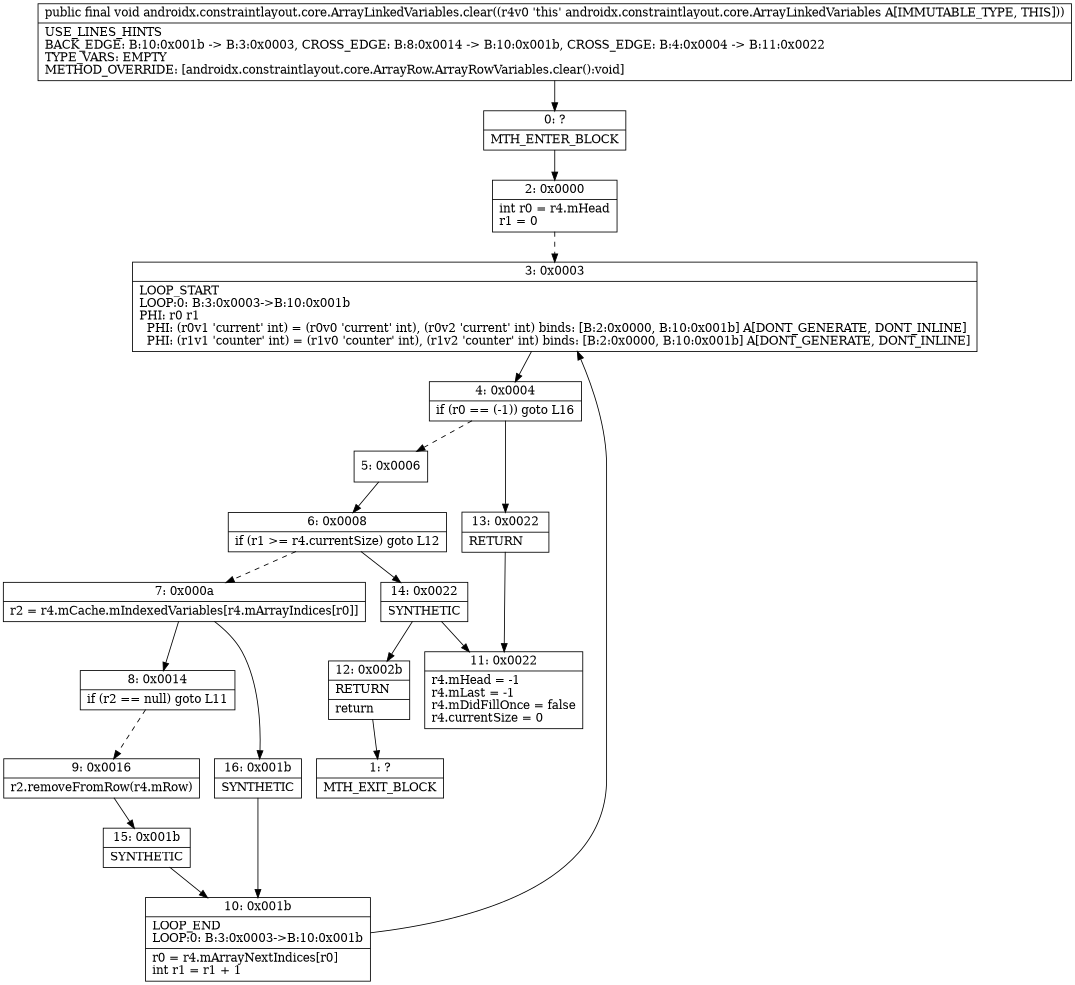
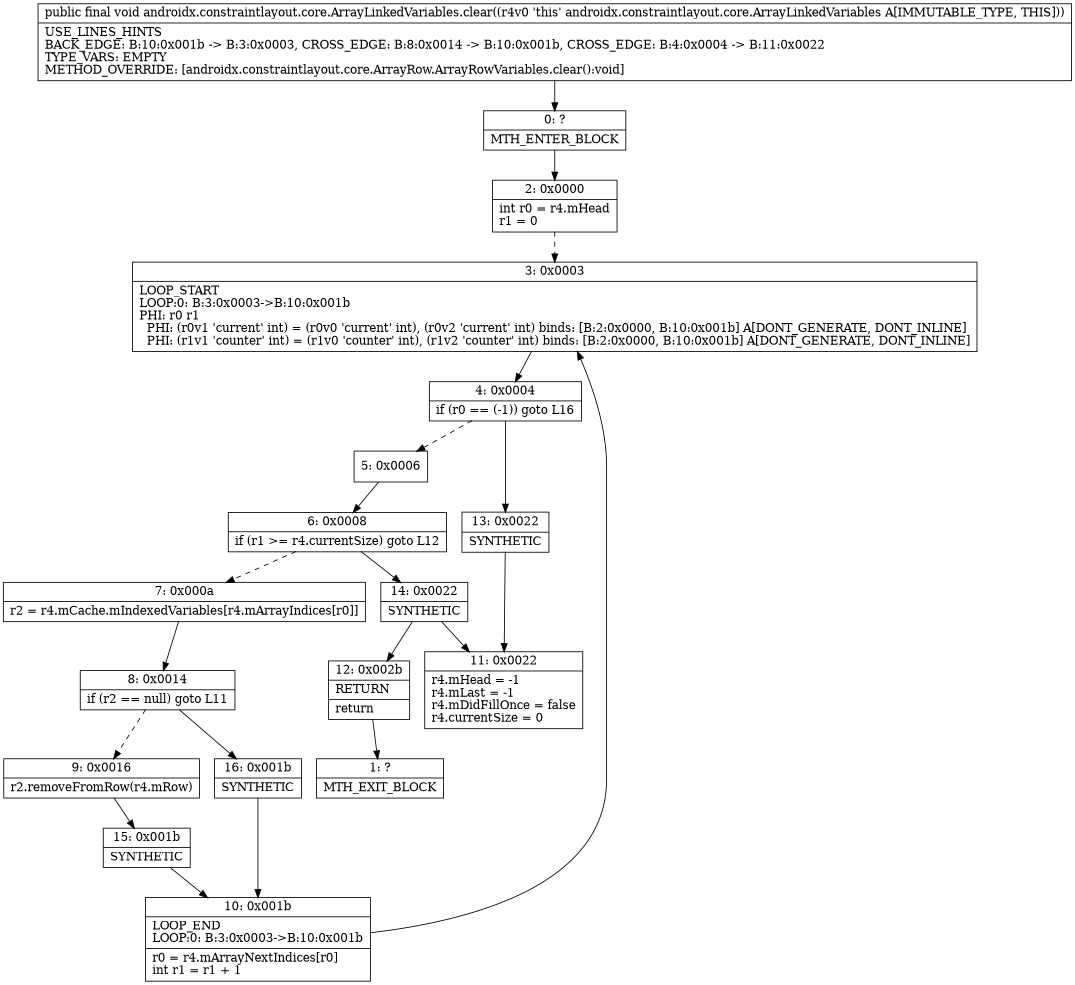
node "13: 0x0022": text "RETURN" -> "SYNTHETIC"
edge "7: 0x000a" -> "16: 0x001b": now "8: 0x0014" -> "16: 0x001b"
